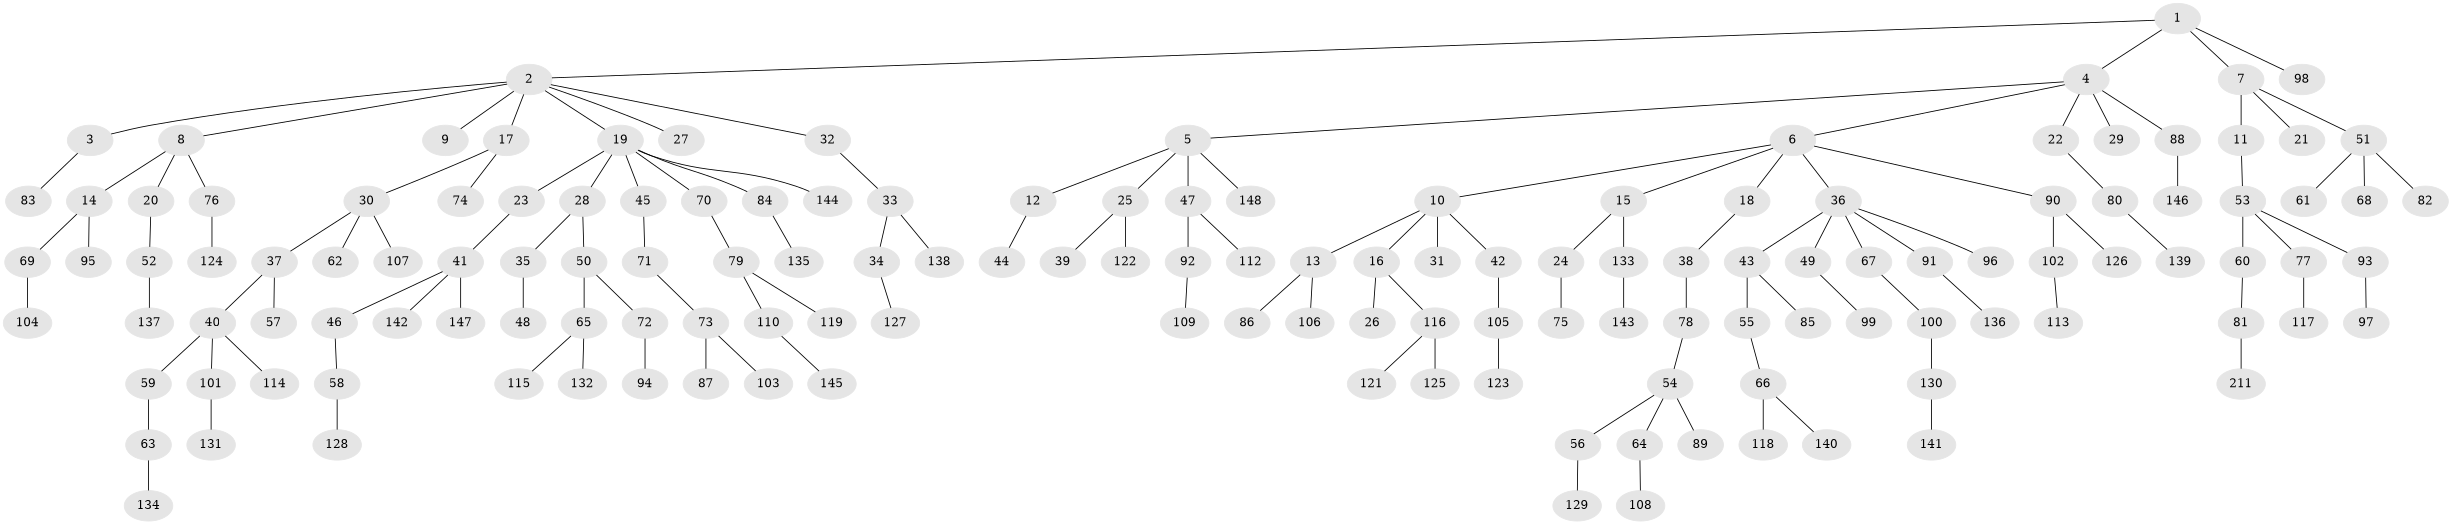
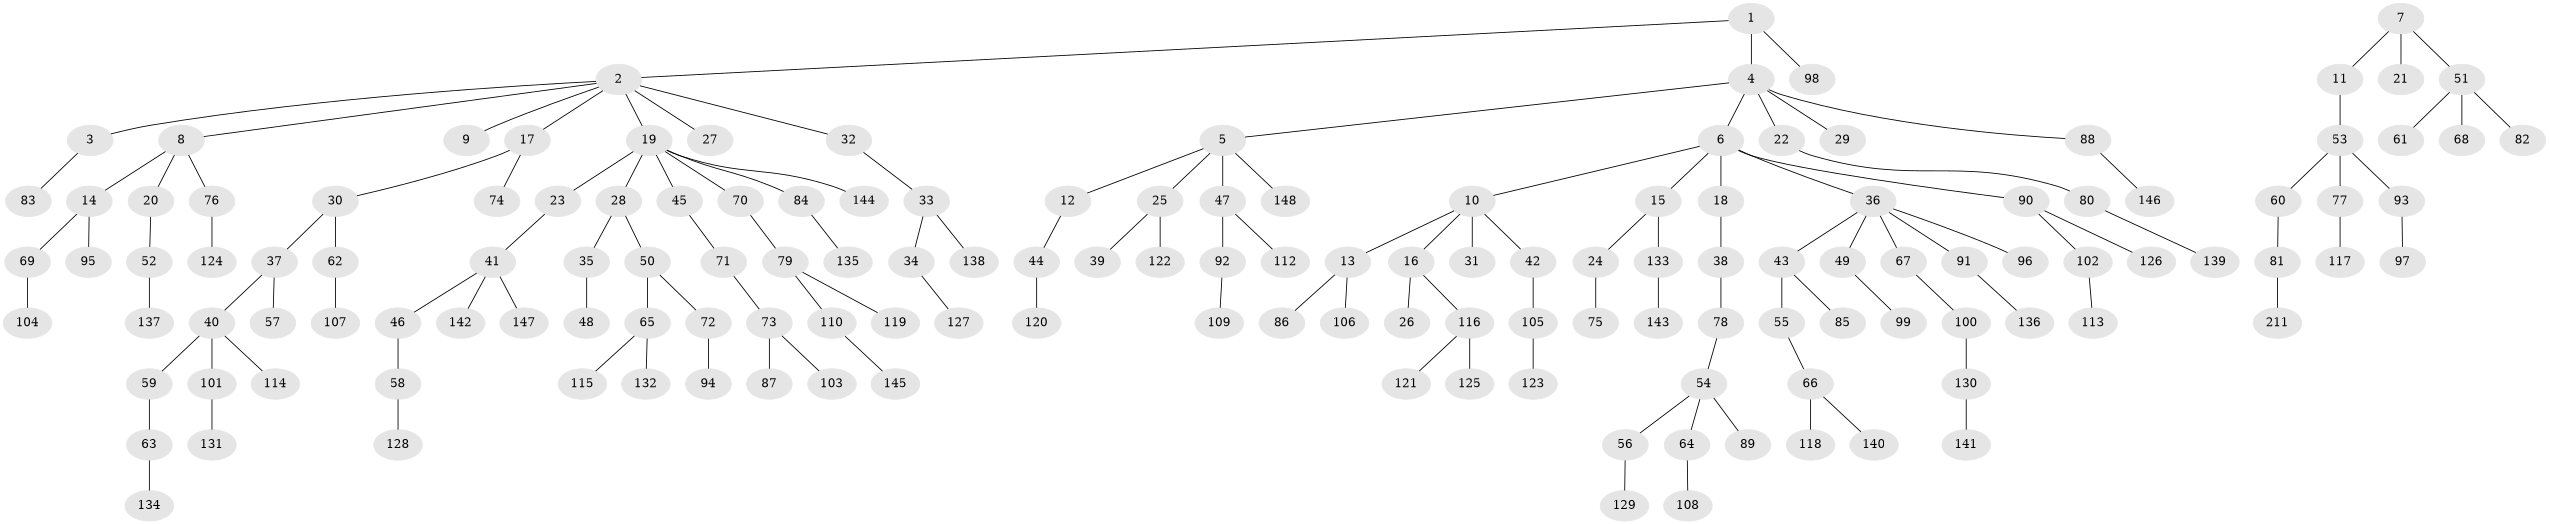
edge "1" -- "7": removed
edge "30" -- "107": now "62" -- "107"
node "120": added
